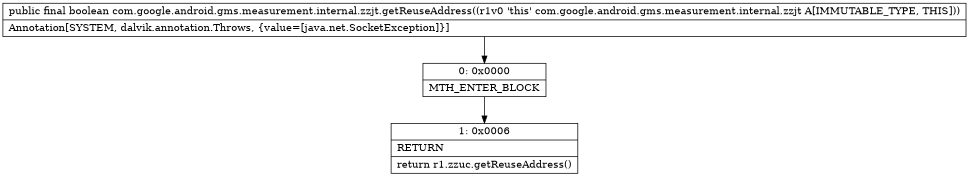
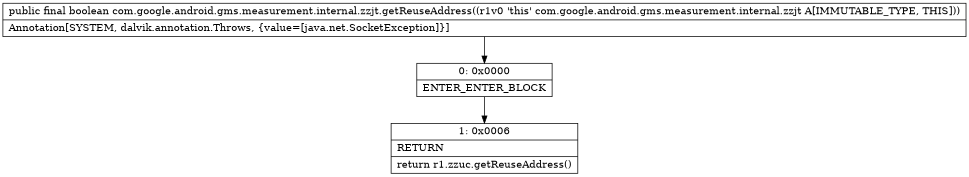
node "0: 0x0000": text "MTH_ENTER_BLOCK" -> "ENTER_ENTER_BLOCK"
